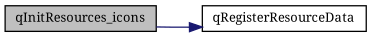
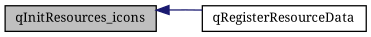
edge "qInitResources_icons" -> "qRegisterResourceData": reversed
